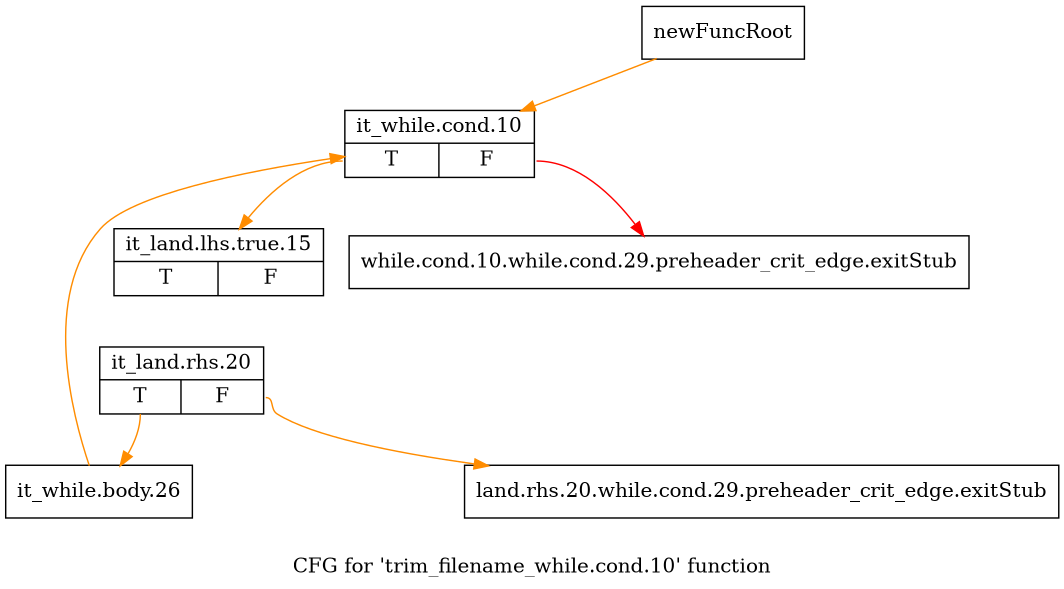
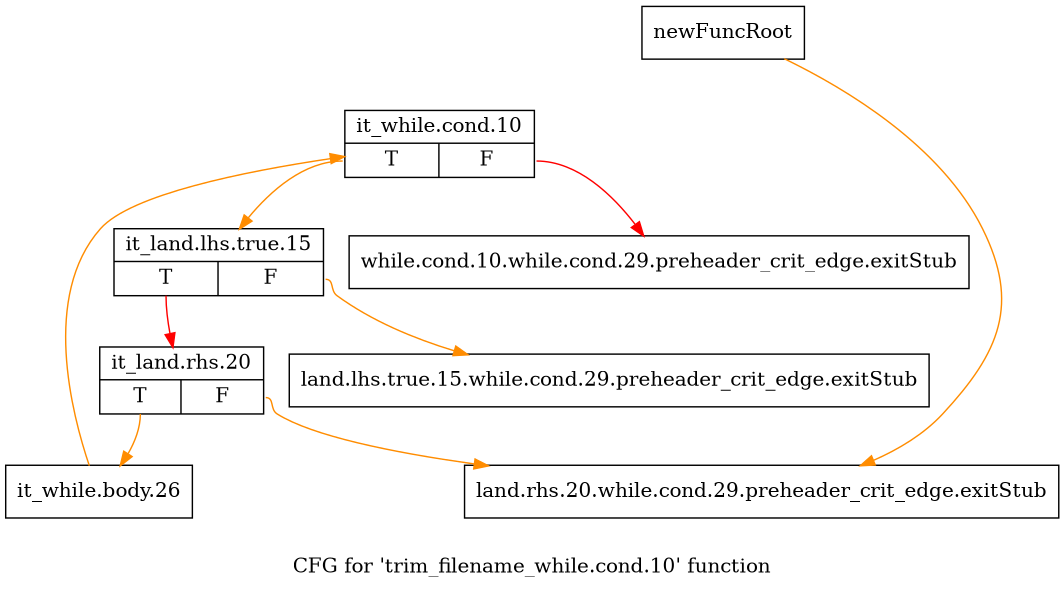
edge "newFuncRoot" -> "it_while.cond.10": now "newFuncRoot" -> "land.rhs.20.while.cond.29.preheader_crit_edge.exitStub"
edge "it_land.lhs.true.15" -> "it_land.rhs.20": added
node "land.lhs.true.15.while.cond.29.preheader_crit_edge.exitStub": added
